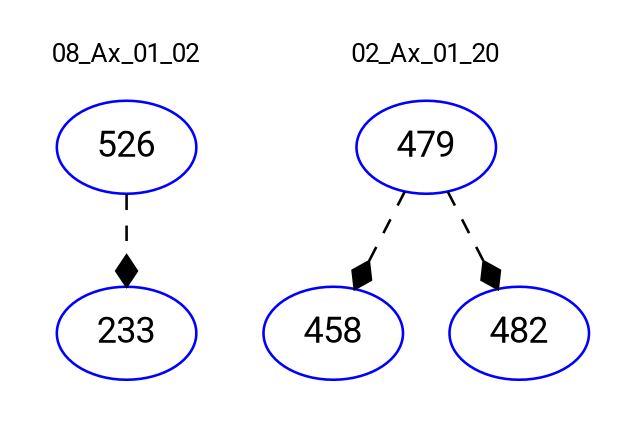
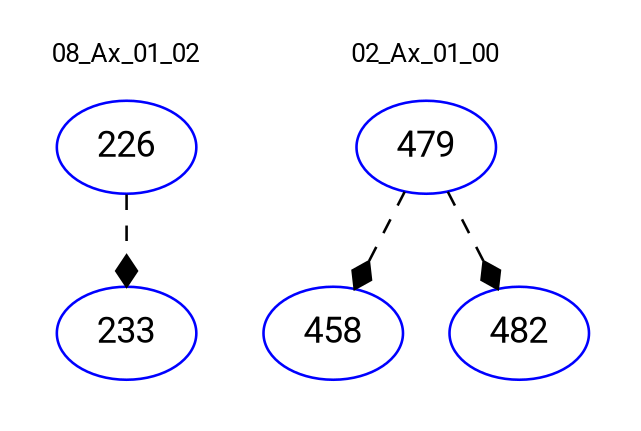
cluster "02_Ax_01_20": label "02_Ax_01_20" -> "02_Ax_01_00"
node "526": label "526" -> "226"
